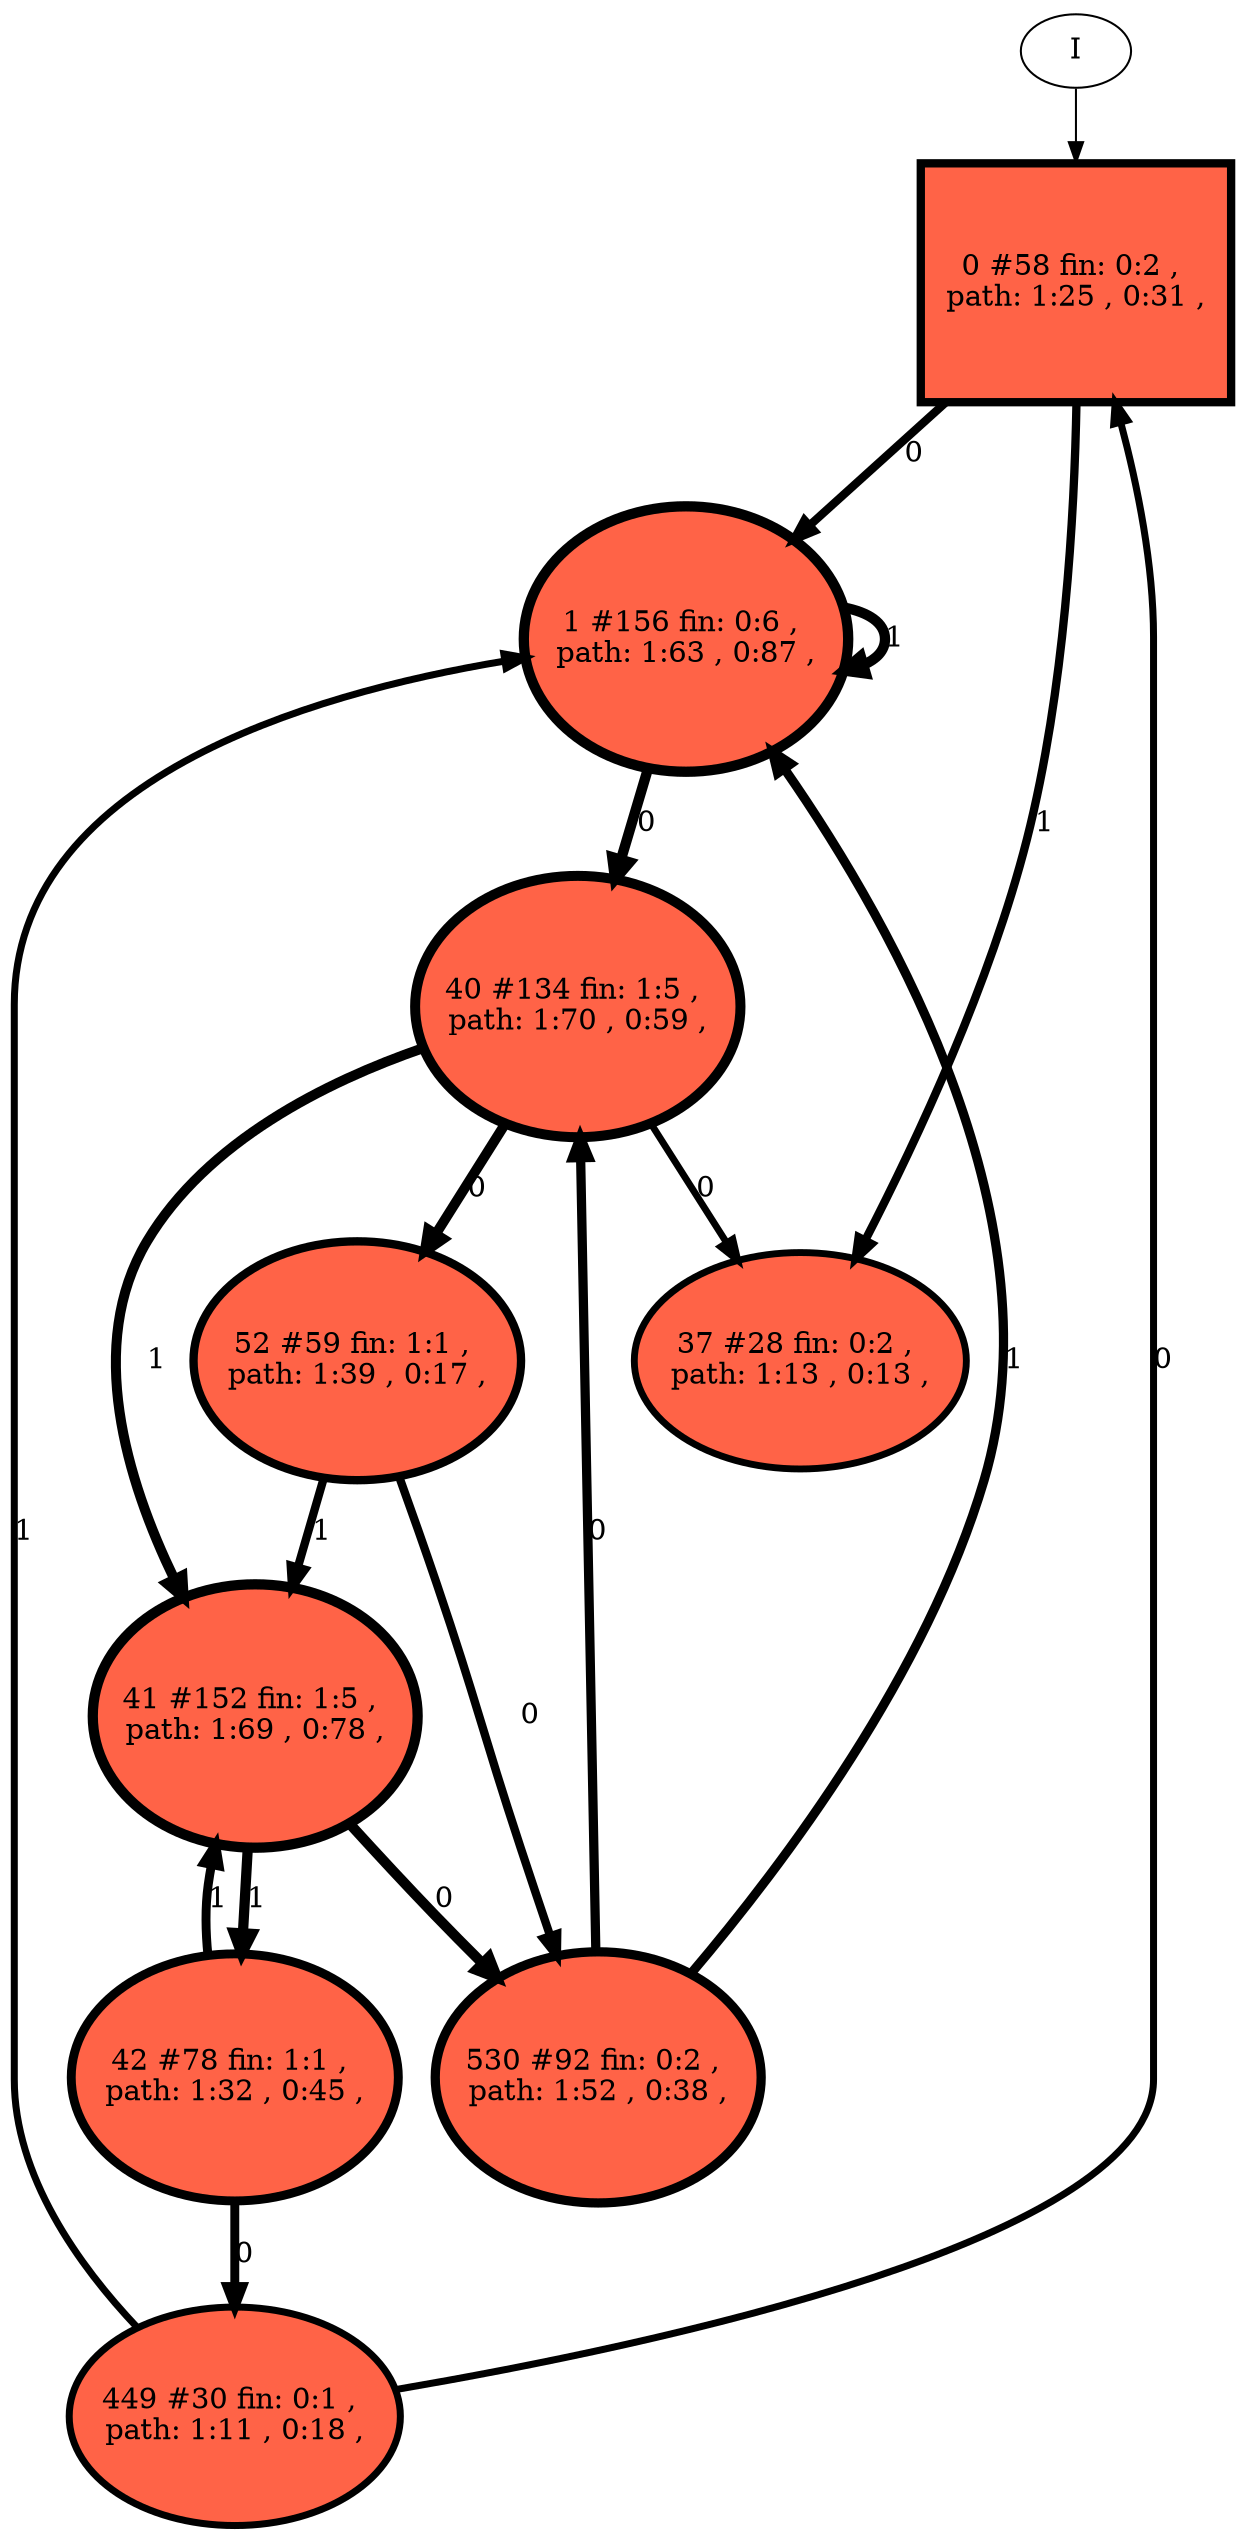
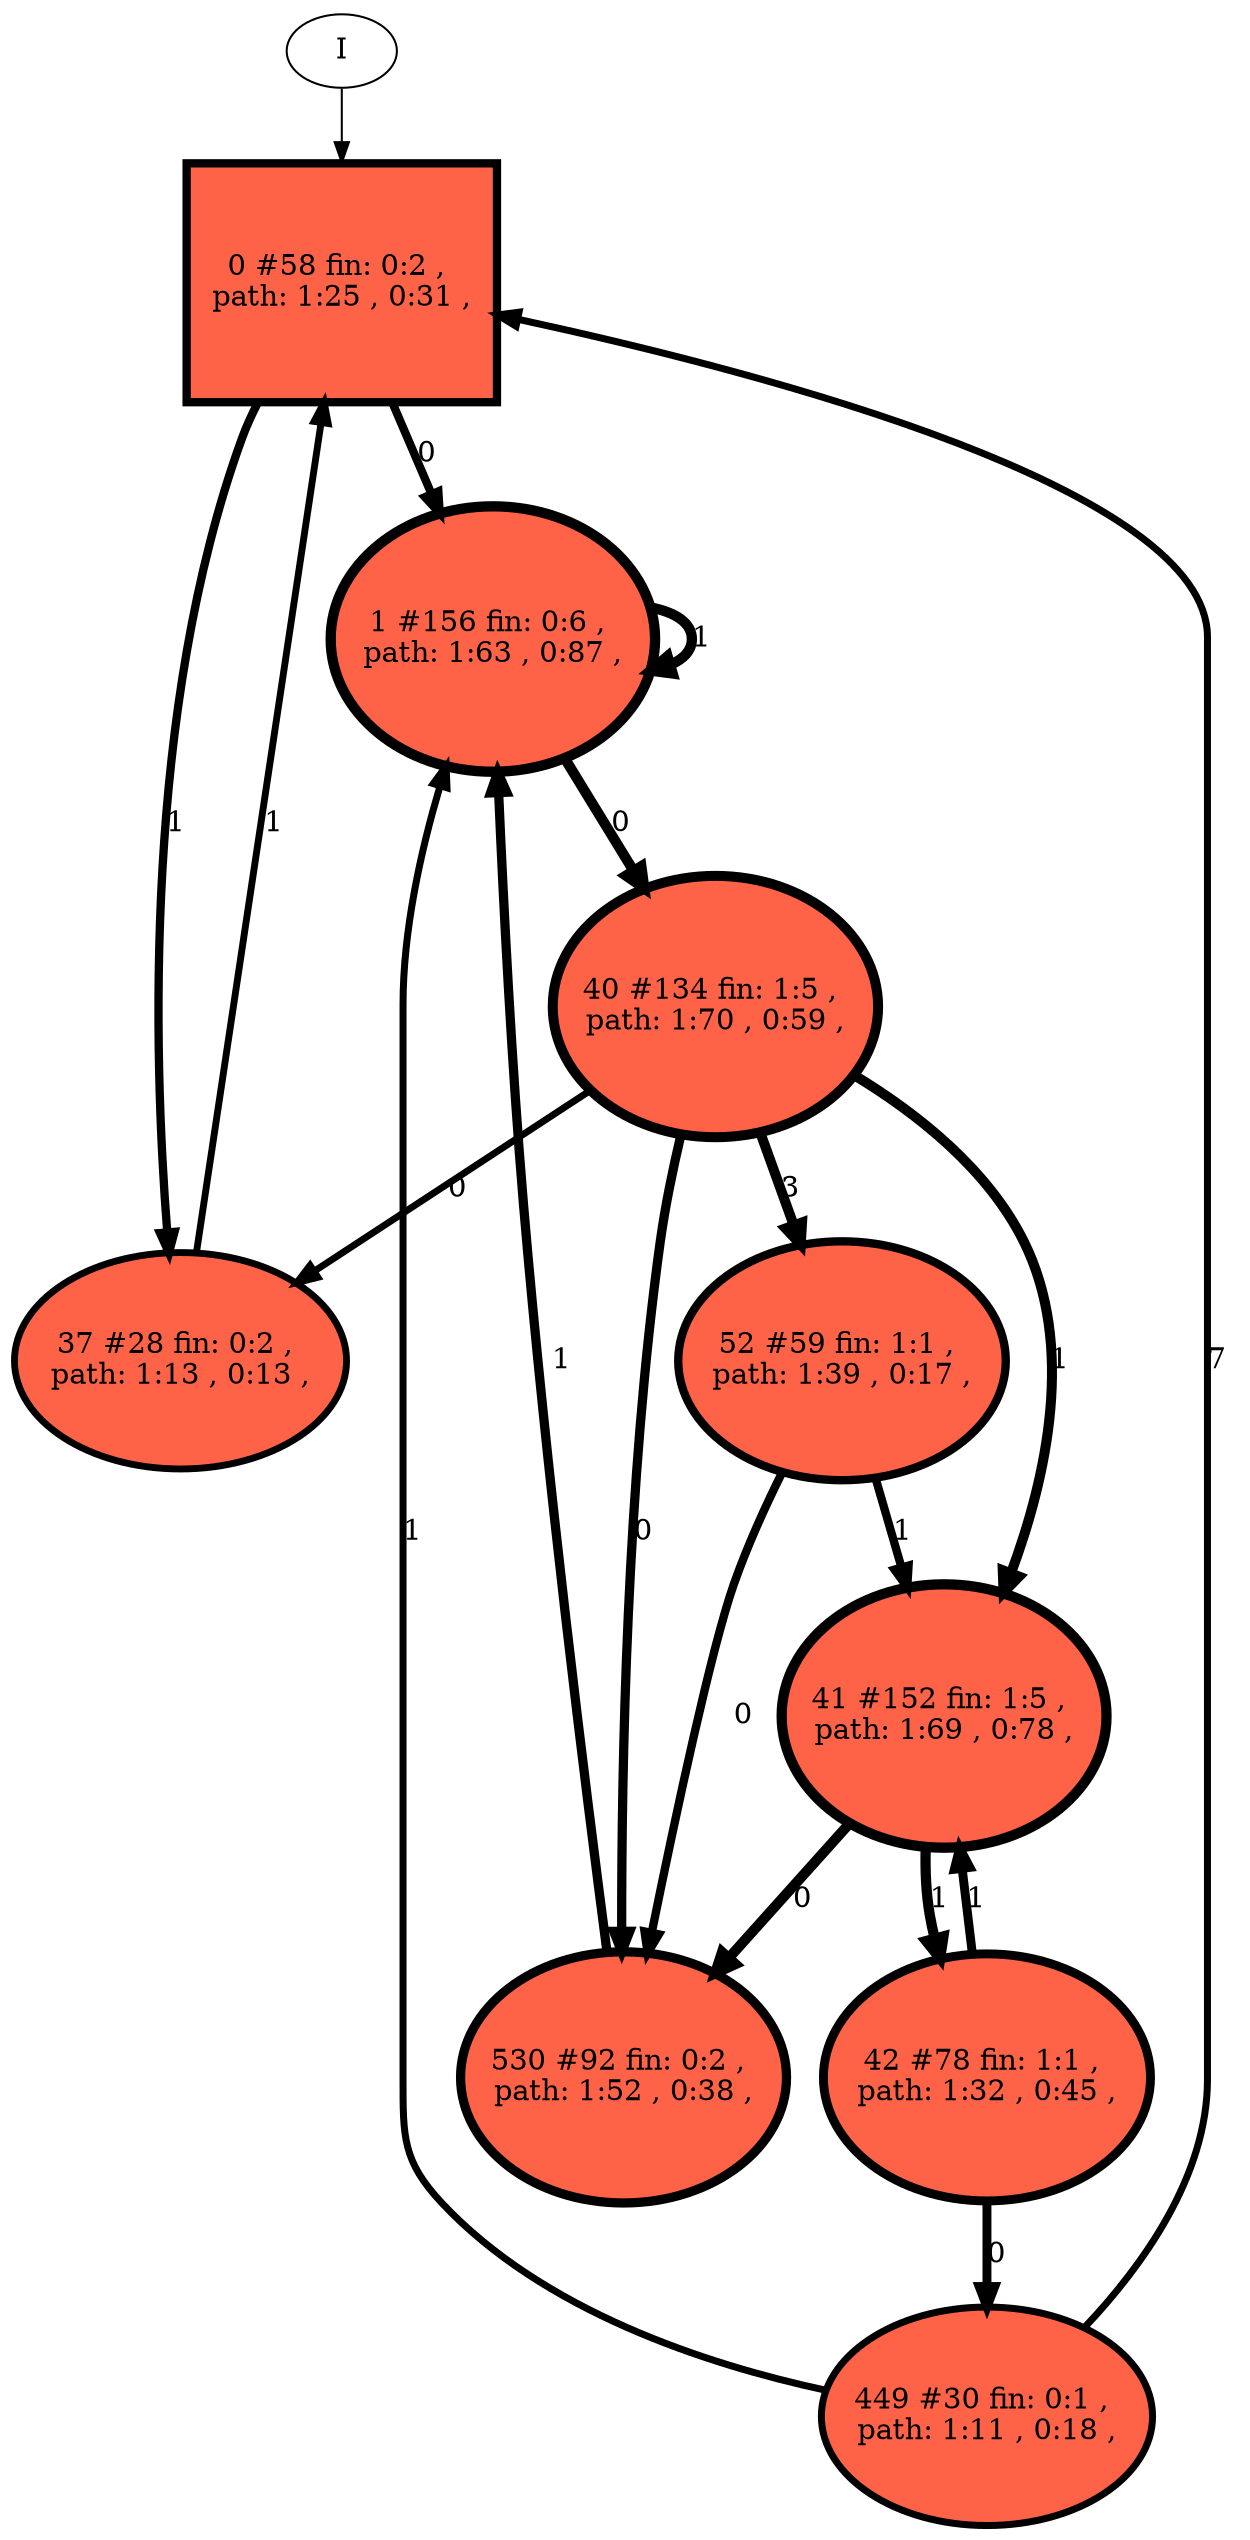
edge "37 #28 fin: 0:2 , path: 1:13 , 0:13 ," -> "0 #58 fin: 0:2 , path: 1:25 , 0:31 ,": added, label "1"
edge "40 #134 fin: 1:5 , path: 1:70 , 0:59 ," -> "52 #59 fin: 1:1 , path: 1:39 , 0:17 ,": label "0 " -> "3 "
edge "449 #30 fin: 0:1 , path: 1:11 , 0:18 ," -> "0 #58 fin: 0:2 , path: 1:25 , 0:31 ,": label "0 " -> "7 "
edge "530 #92 fin: 0:2 , path: 1:52 , 0:38 ," -> "40 #134 fin: 1:5 , path: 1:70 , 0:59 ,": reversed
